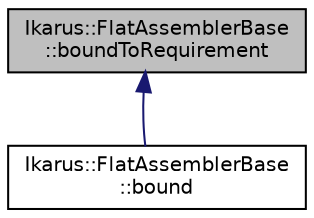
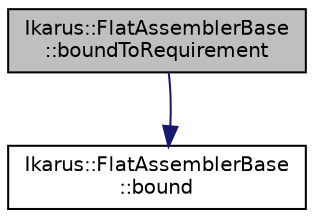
edge "Ikarus::FlatAssemblerBase ::bound" -> "Ikarus::FlatAssemblerBase ::boundToRequirement": reversed
